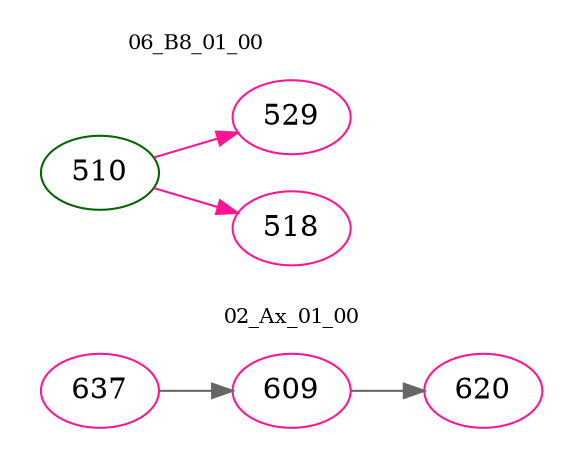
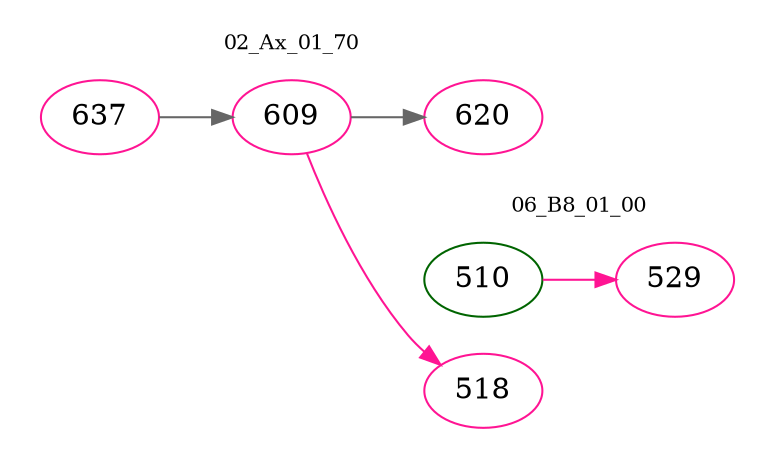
edge "510" -> "518": now "609" -> "518"
cluster "02_Ax_01_00": label "02_Ax_01_00" -> "02_Ax_01_70"
